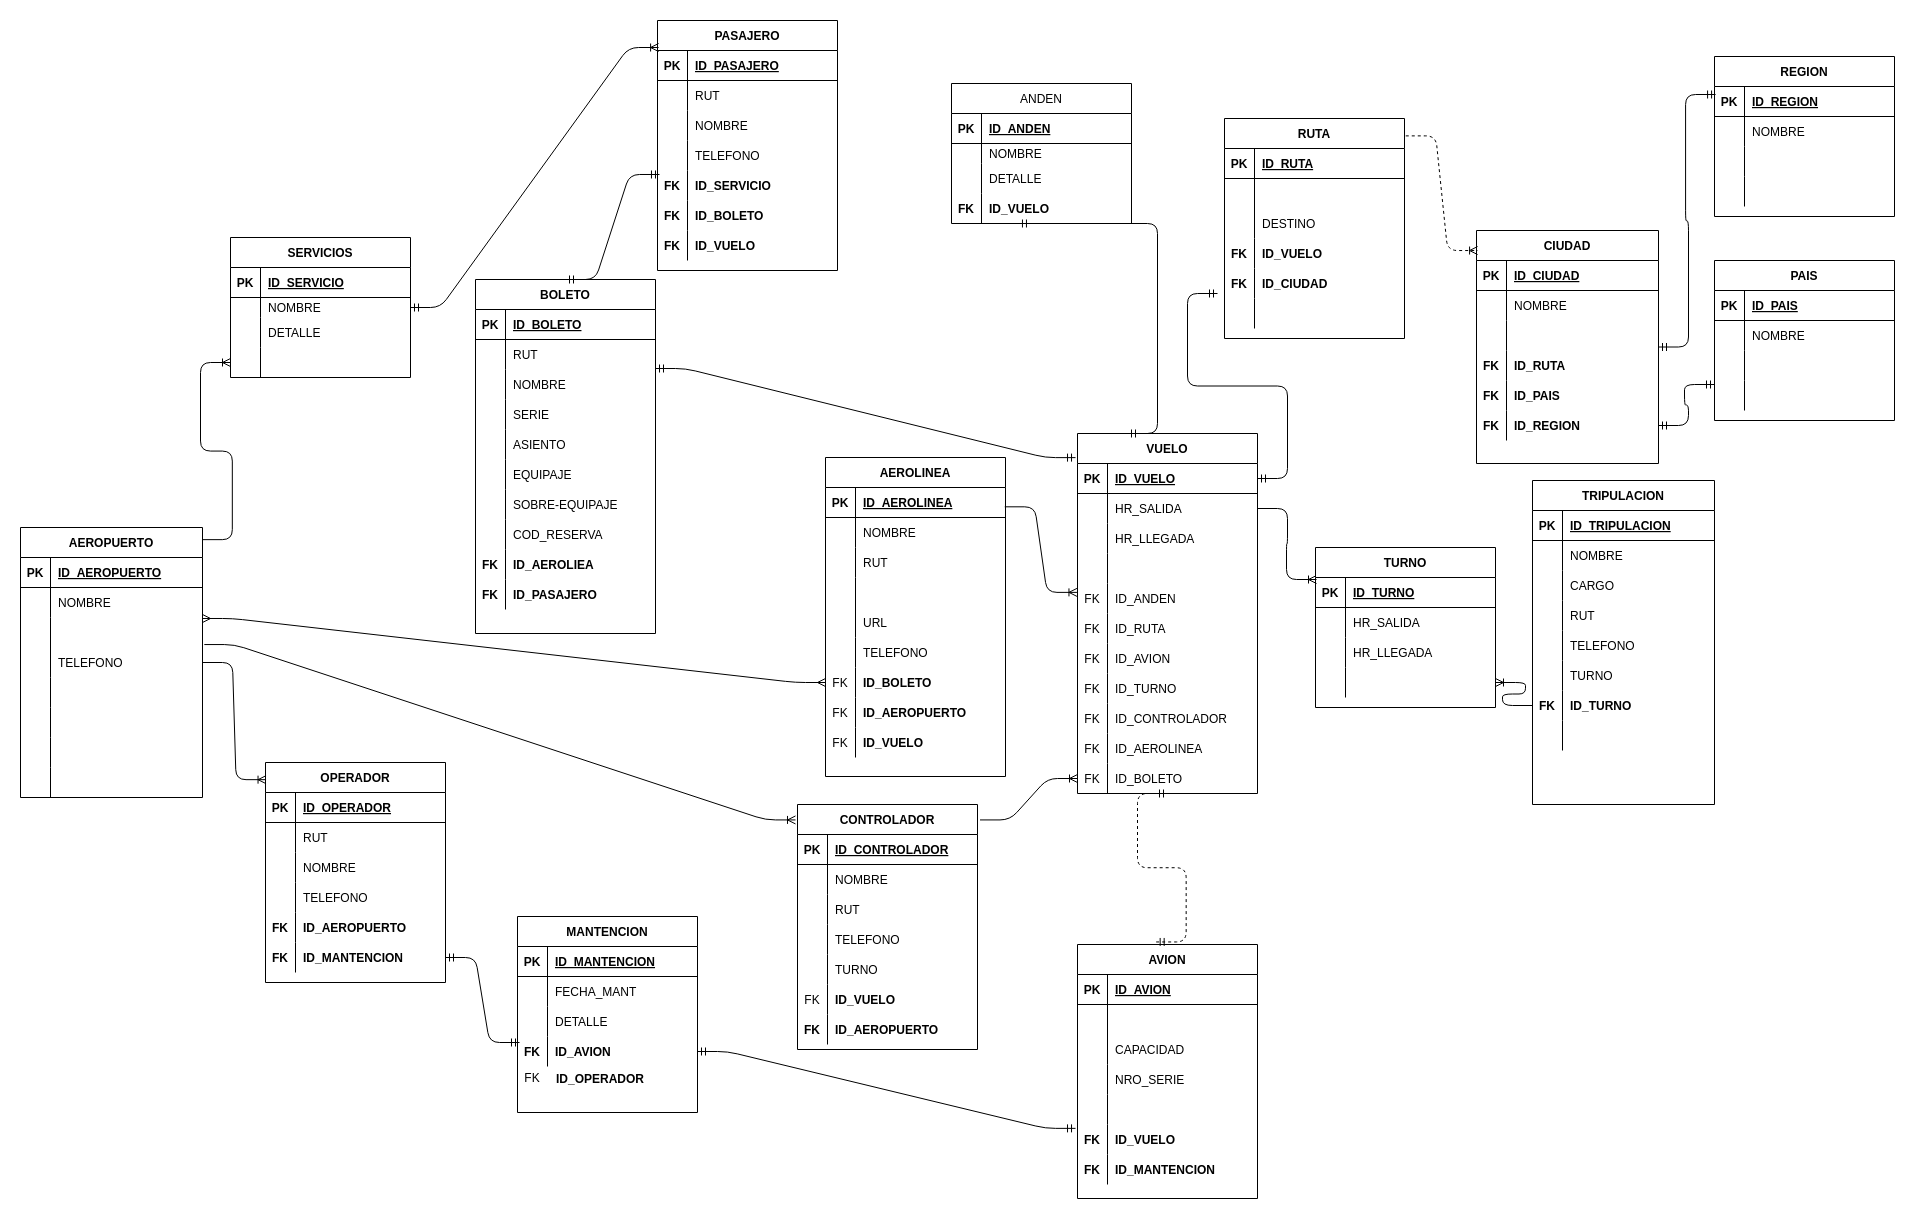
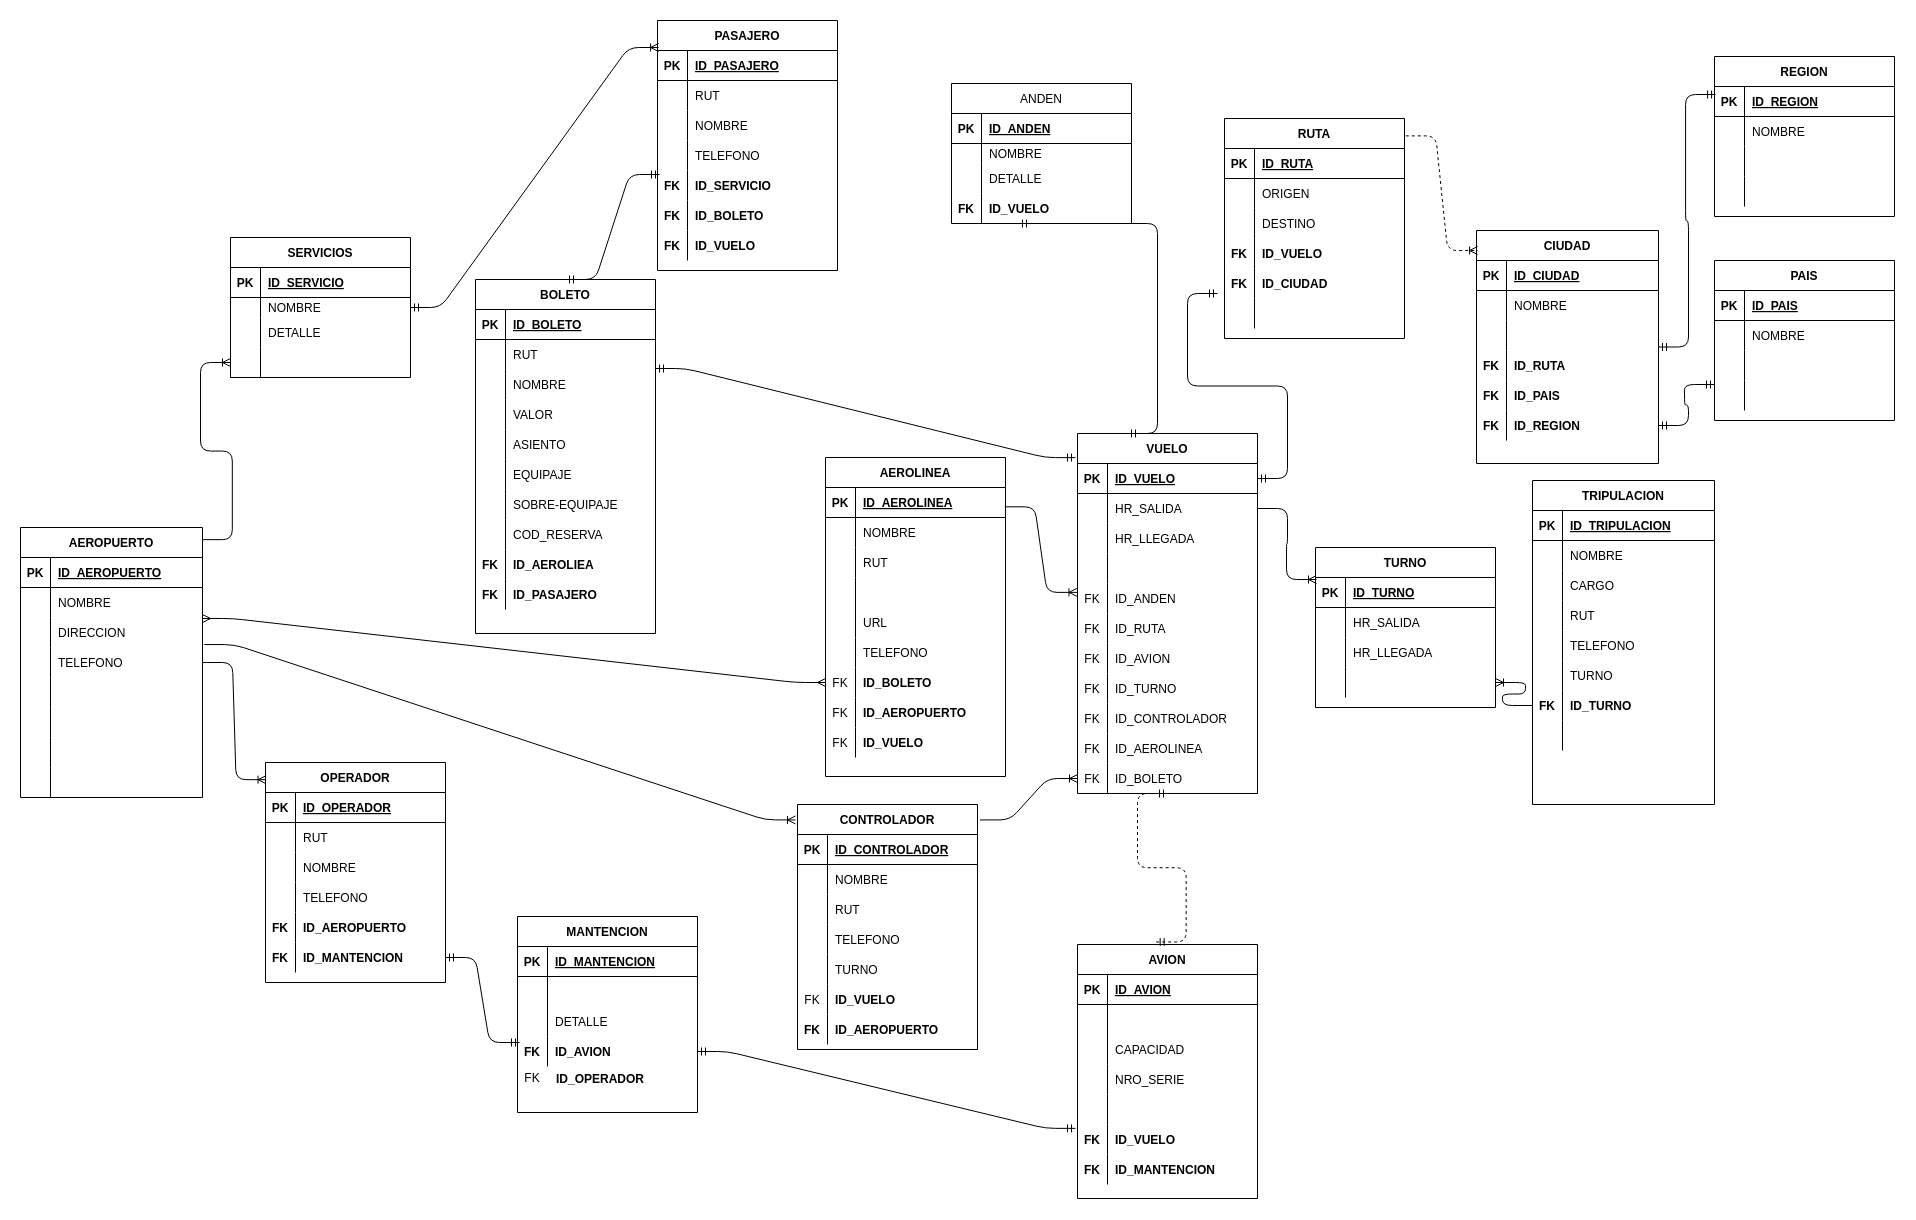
node "ORIGEN": added
node "SERIE": label "SERIE" -> "VALOR"
node "DIRECCION": added
node "FECHA_MANT": removed
